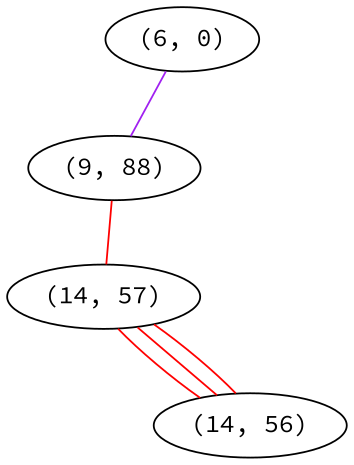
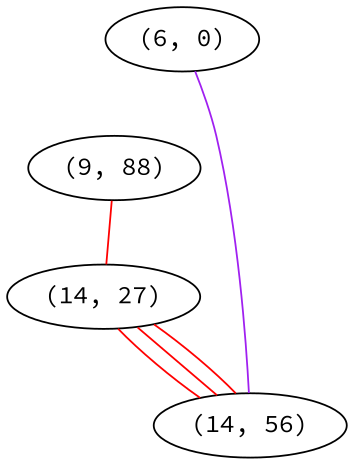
edge "(6, 0)" -- "(9, 88)": now "(6, 0)" -- "(14, 56)"
node "(14, 57)": label "(14, 57)" -> "(14, 27)"
